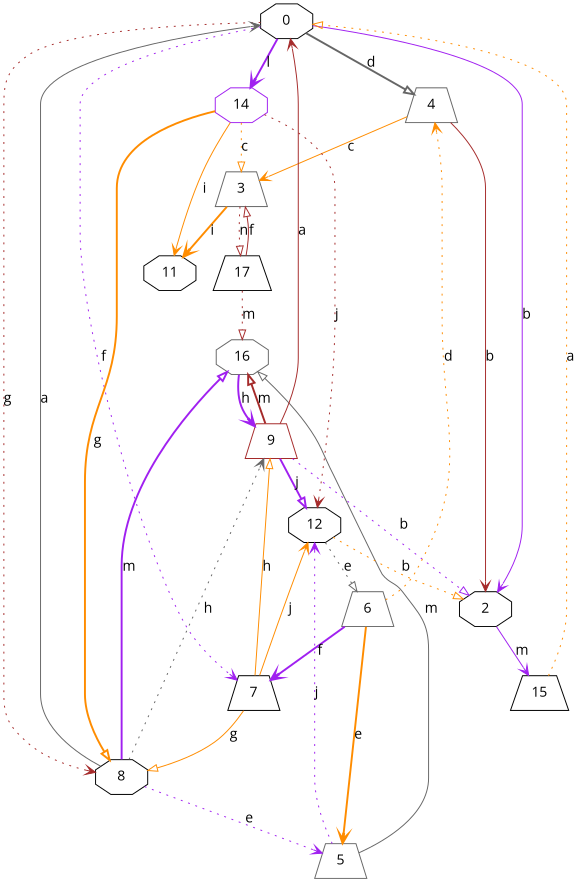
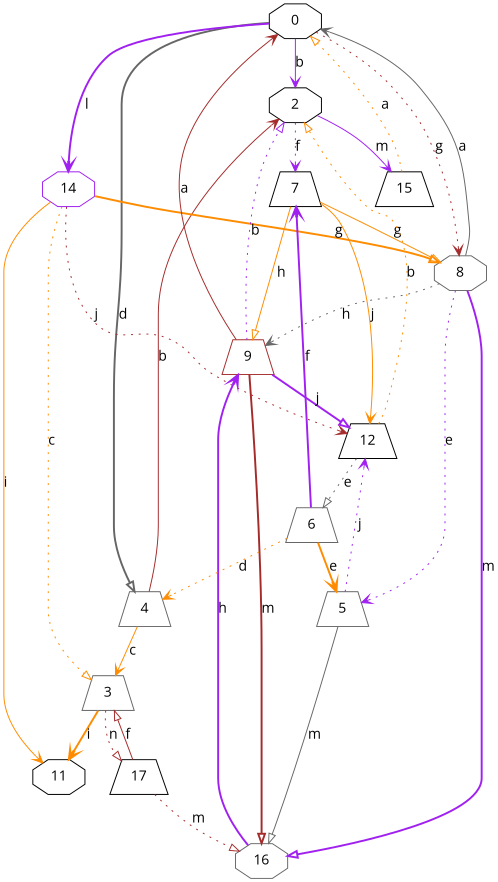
edge "0" -> "7": now "2" -> "7"
node "12": shape octagon -> trapezium
node "8": color black -> gray40
